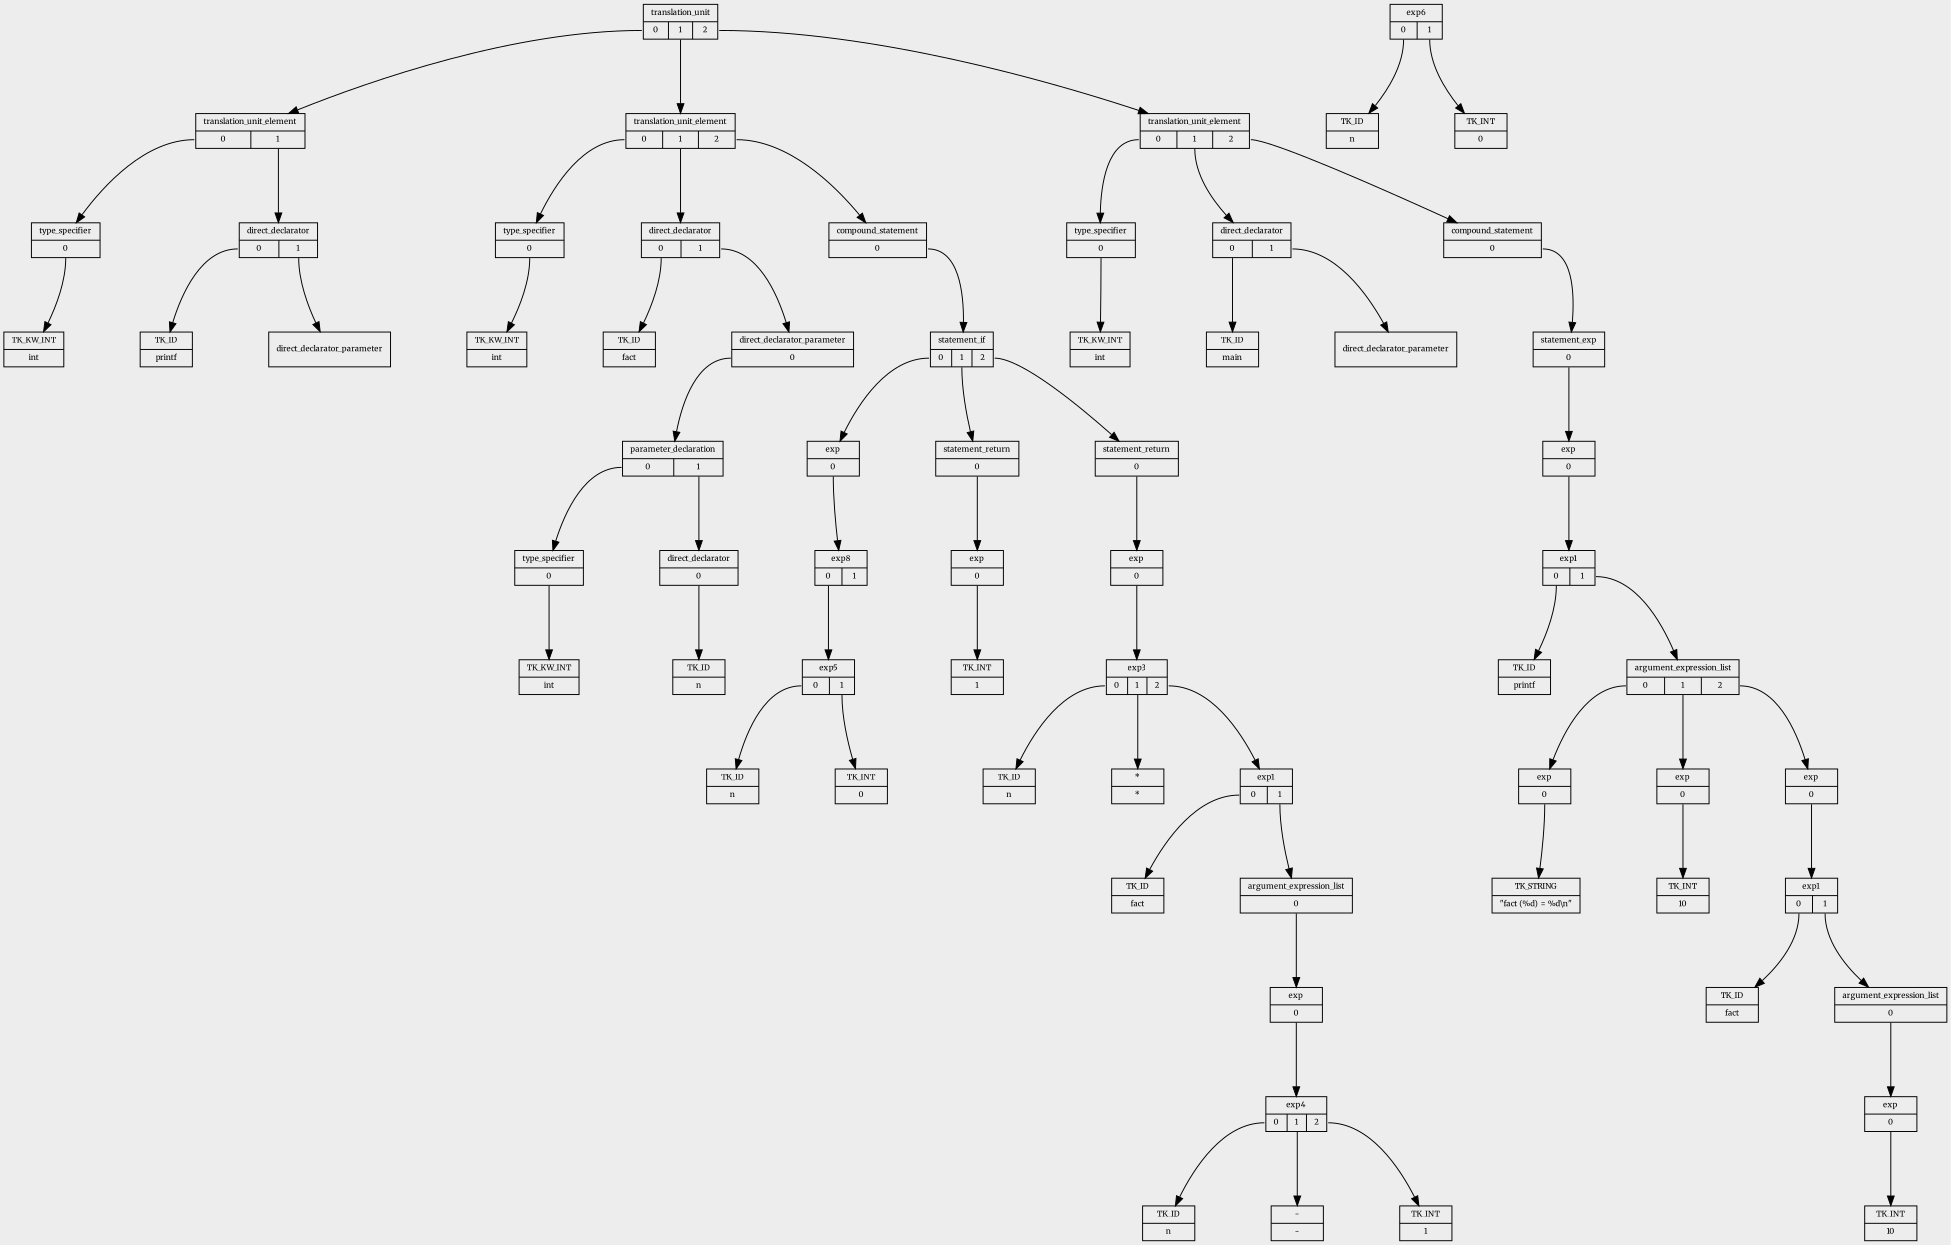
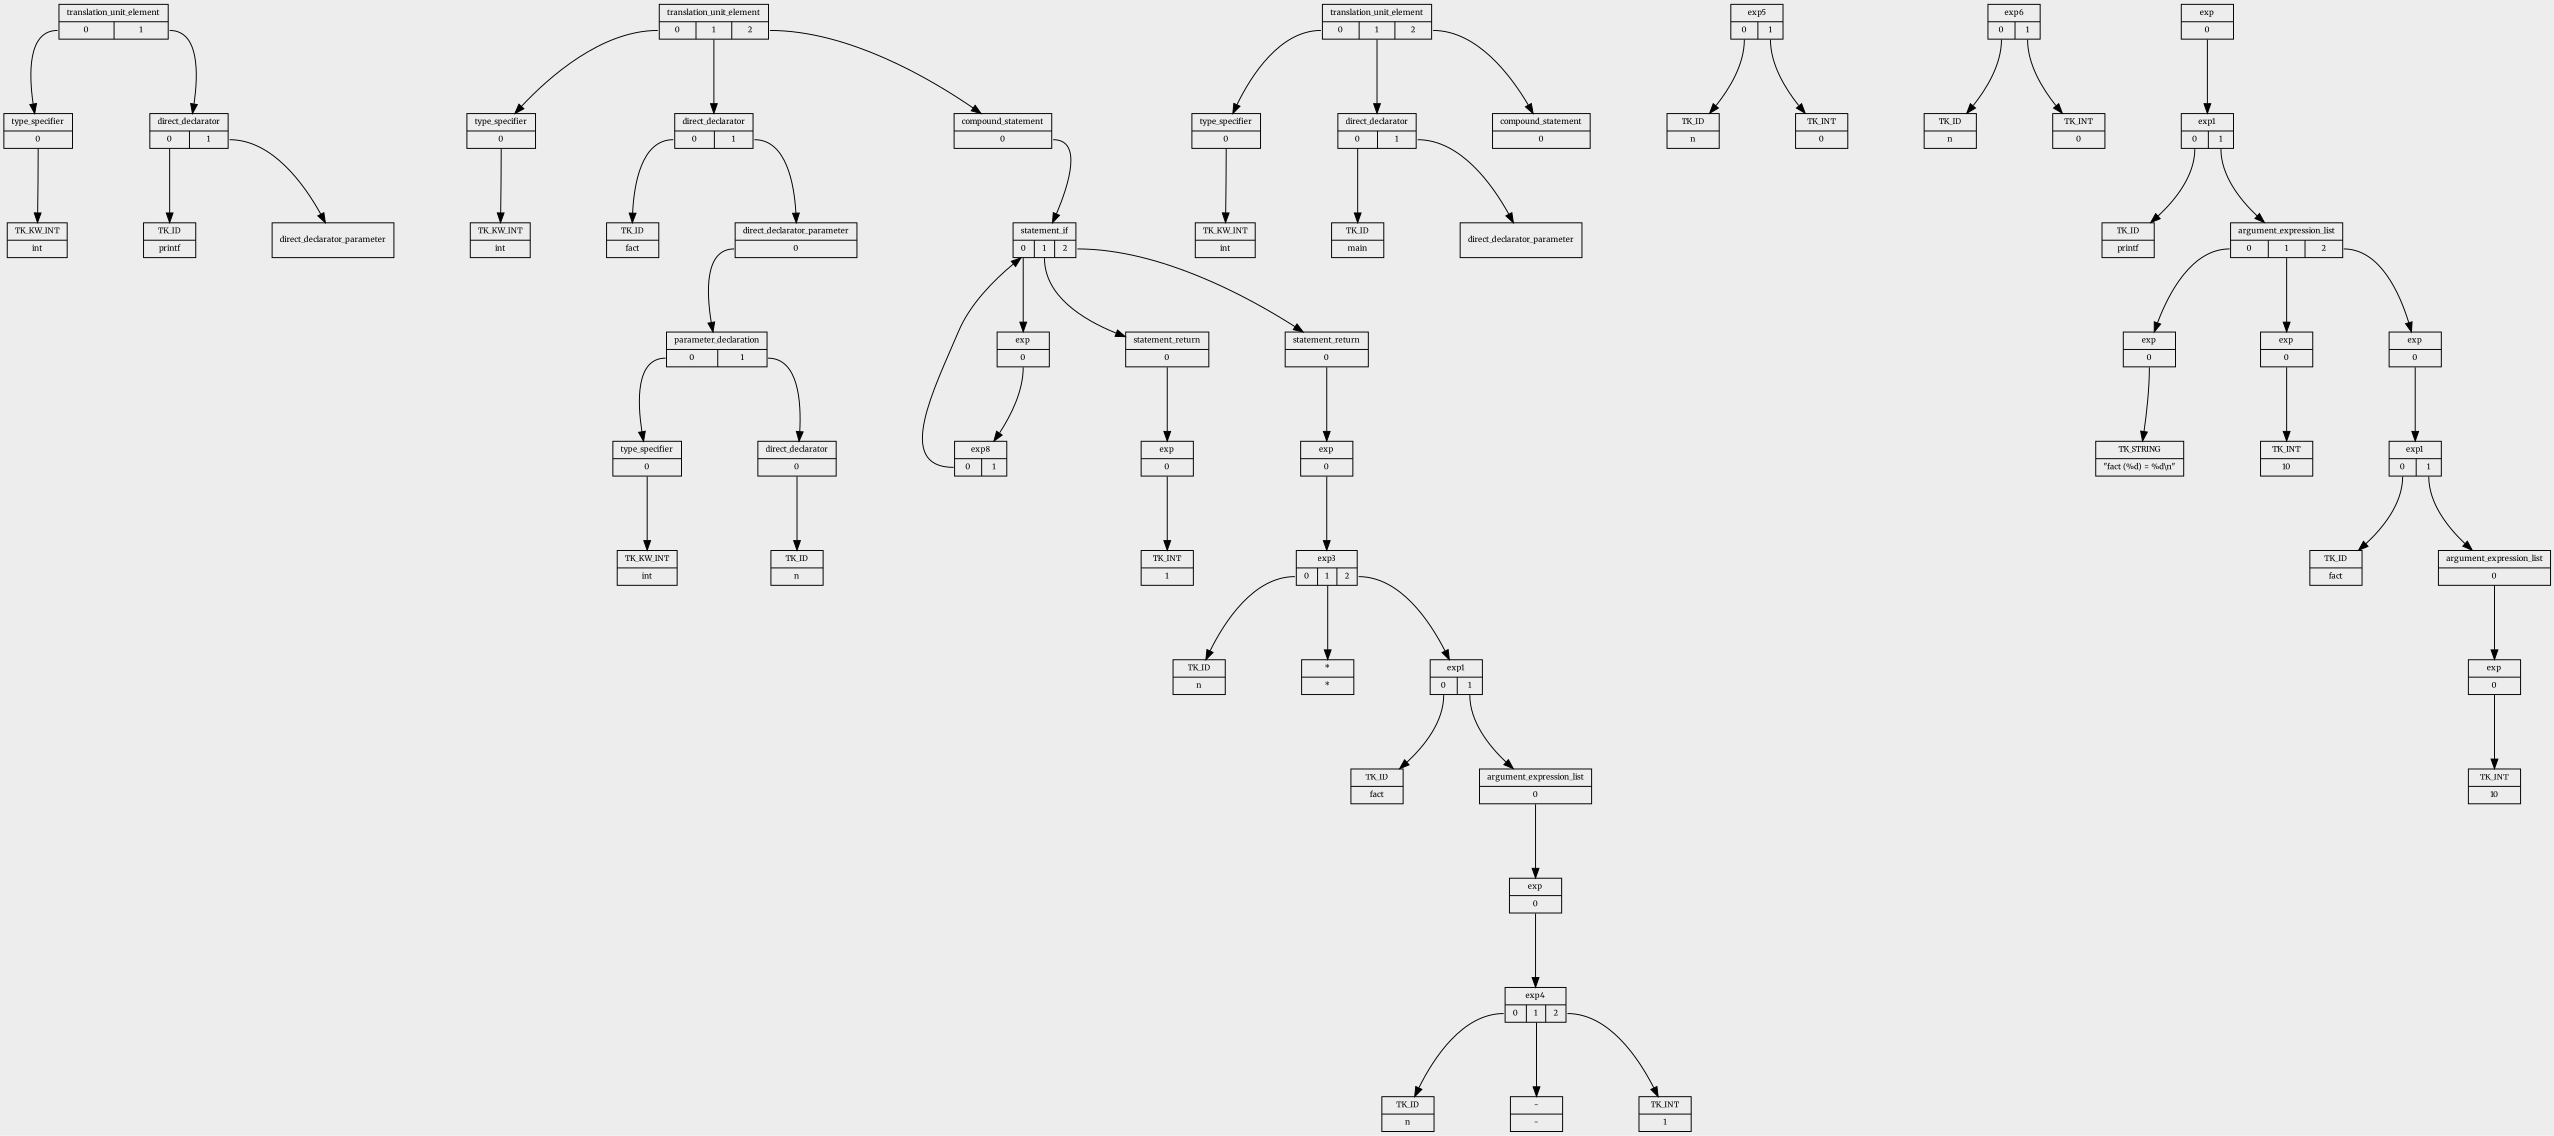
node "translation_unit": removed
node "statement_exp": removed
edge "exp8" -> "exp5": now "exp8" -> "statement_if"
